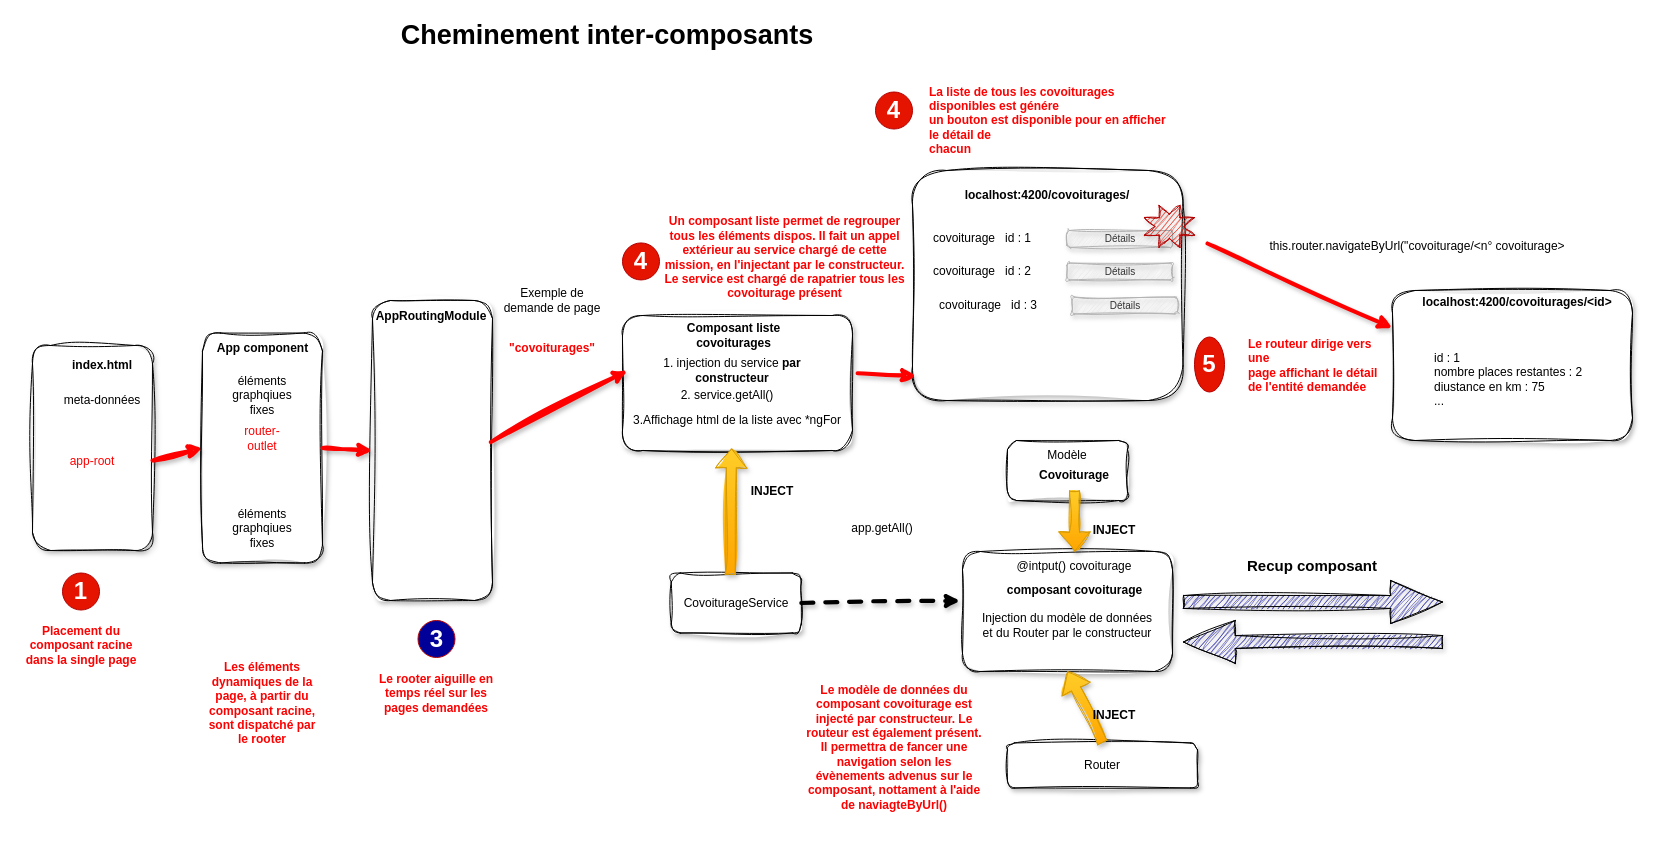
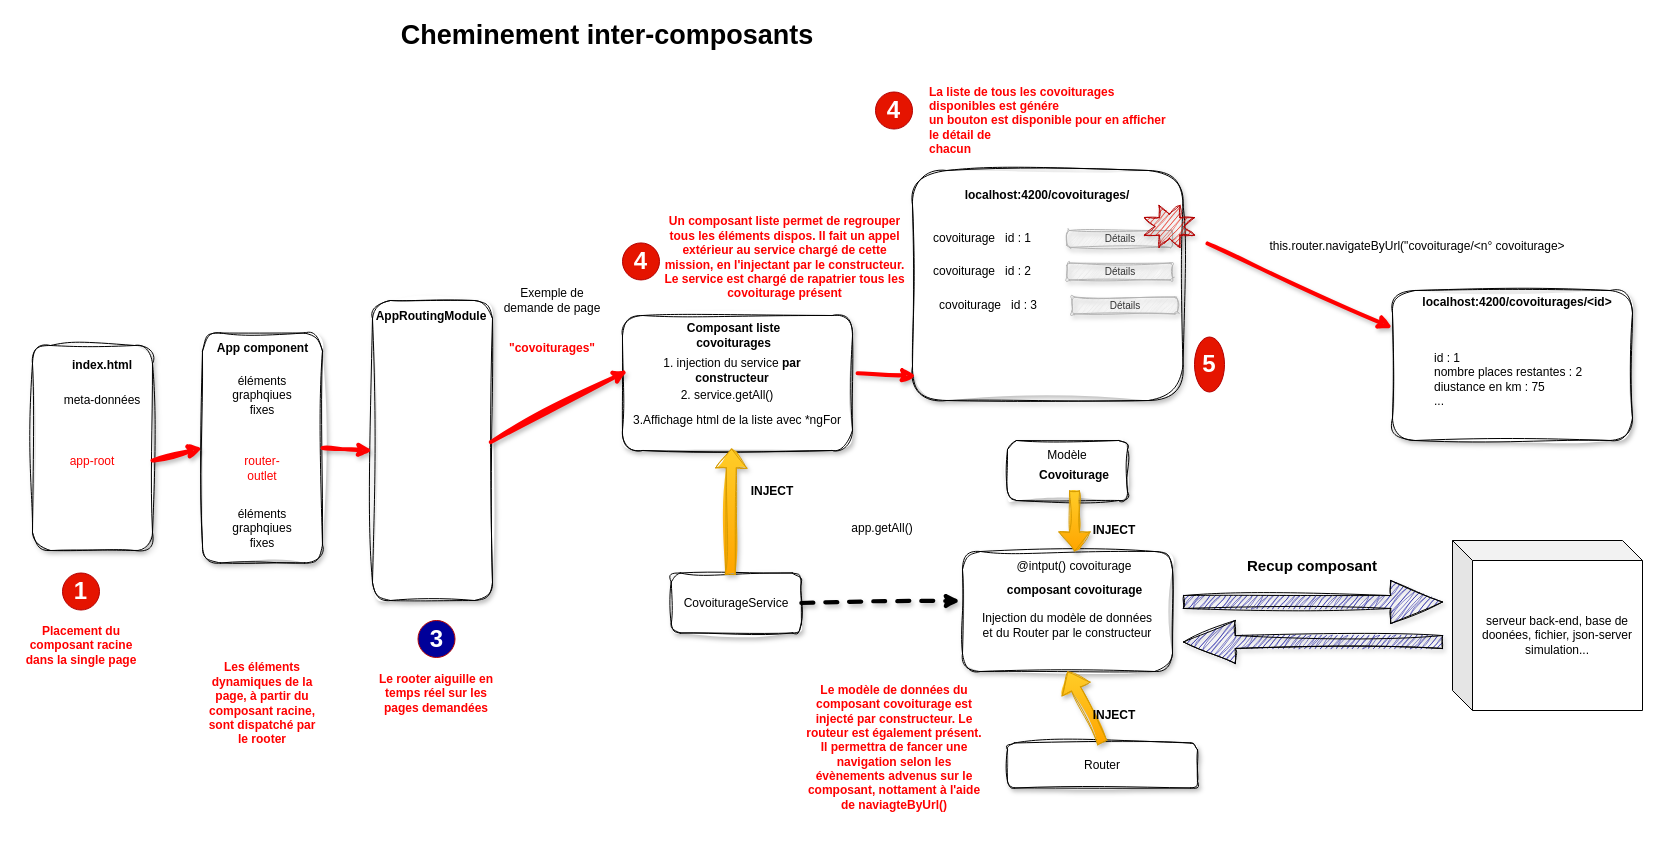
node "Le routeur dirige vers une page affichant le détail de l'entité demandée": removed
node "router-outlet": moved (263, 438) -> (263, 468)
node "serveur back-end, base de doonées, fichier, json-server simulation...": added
